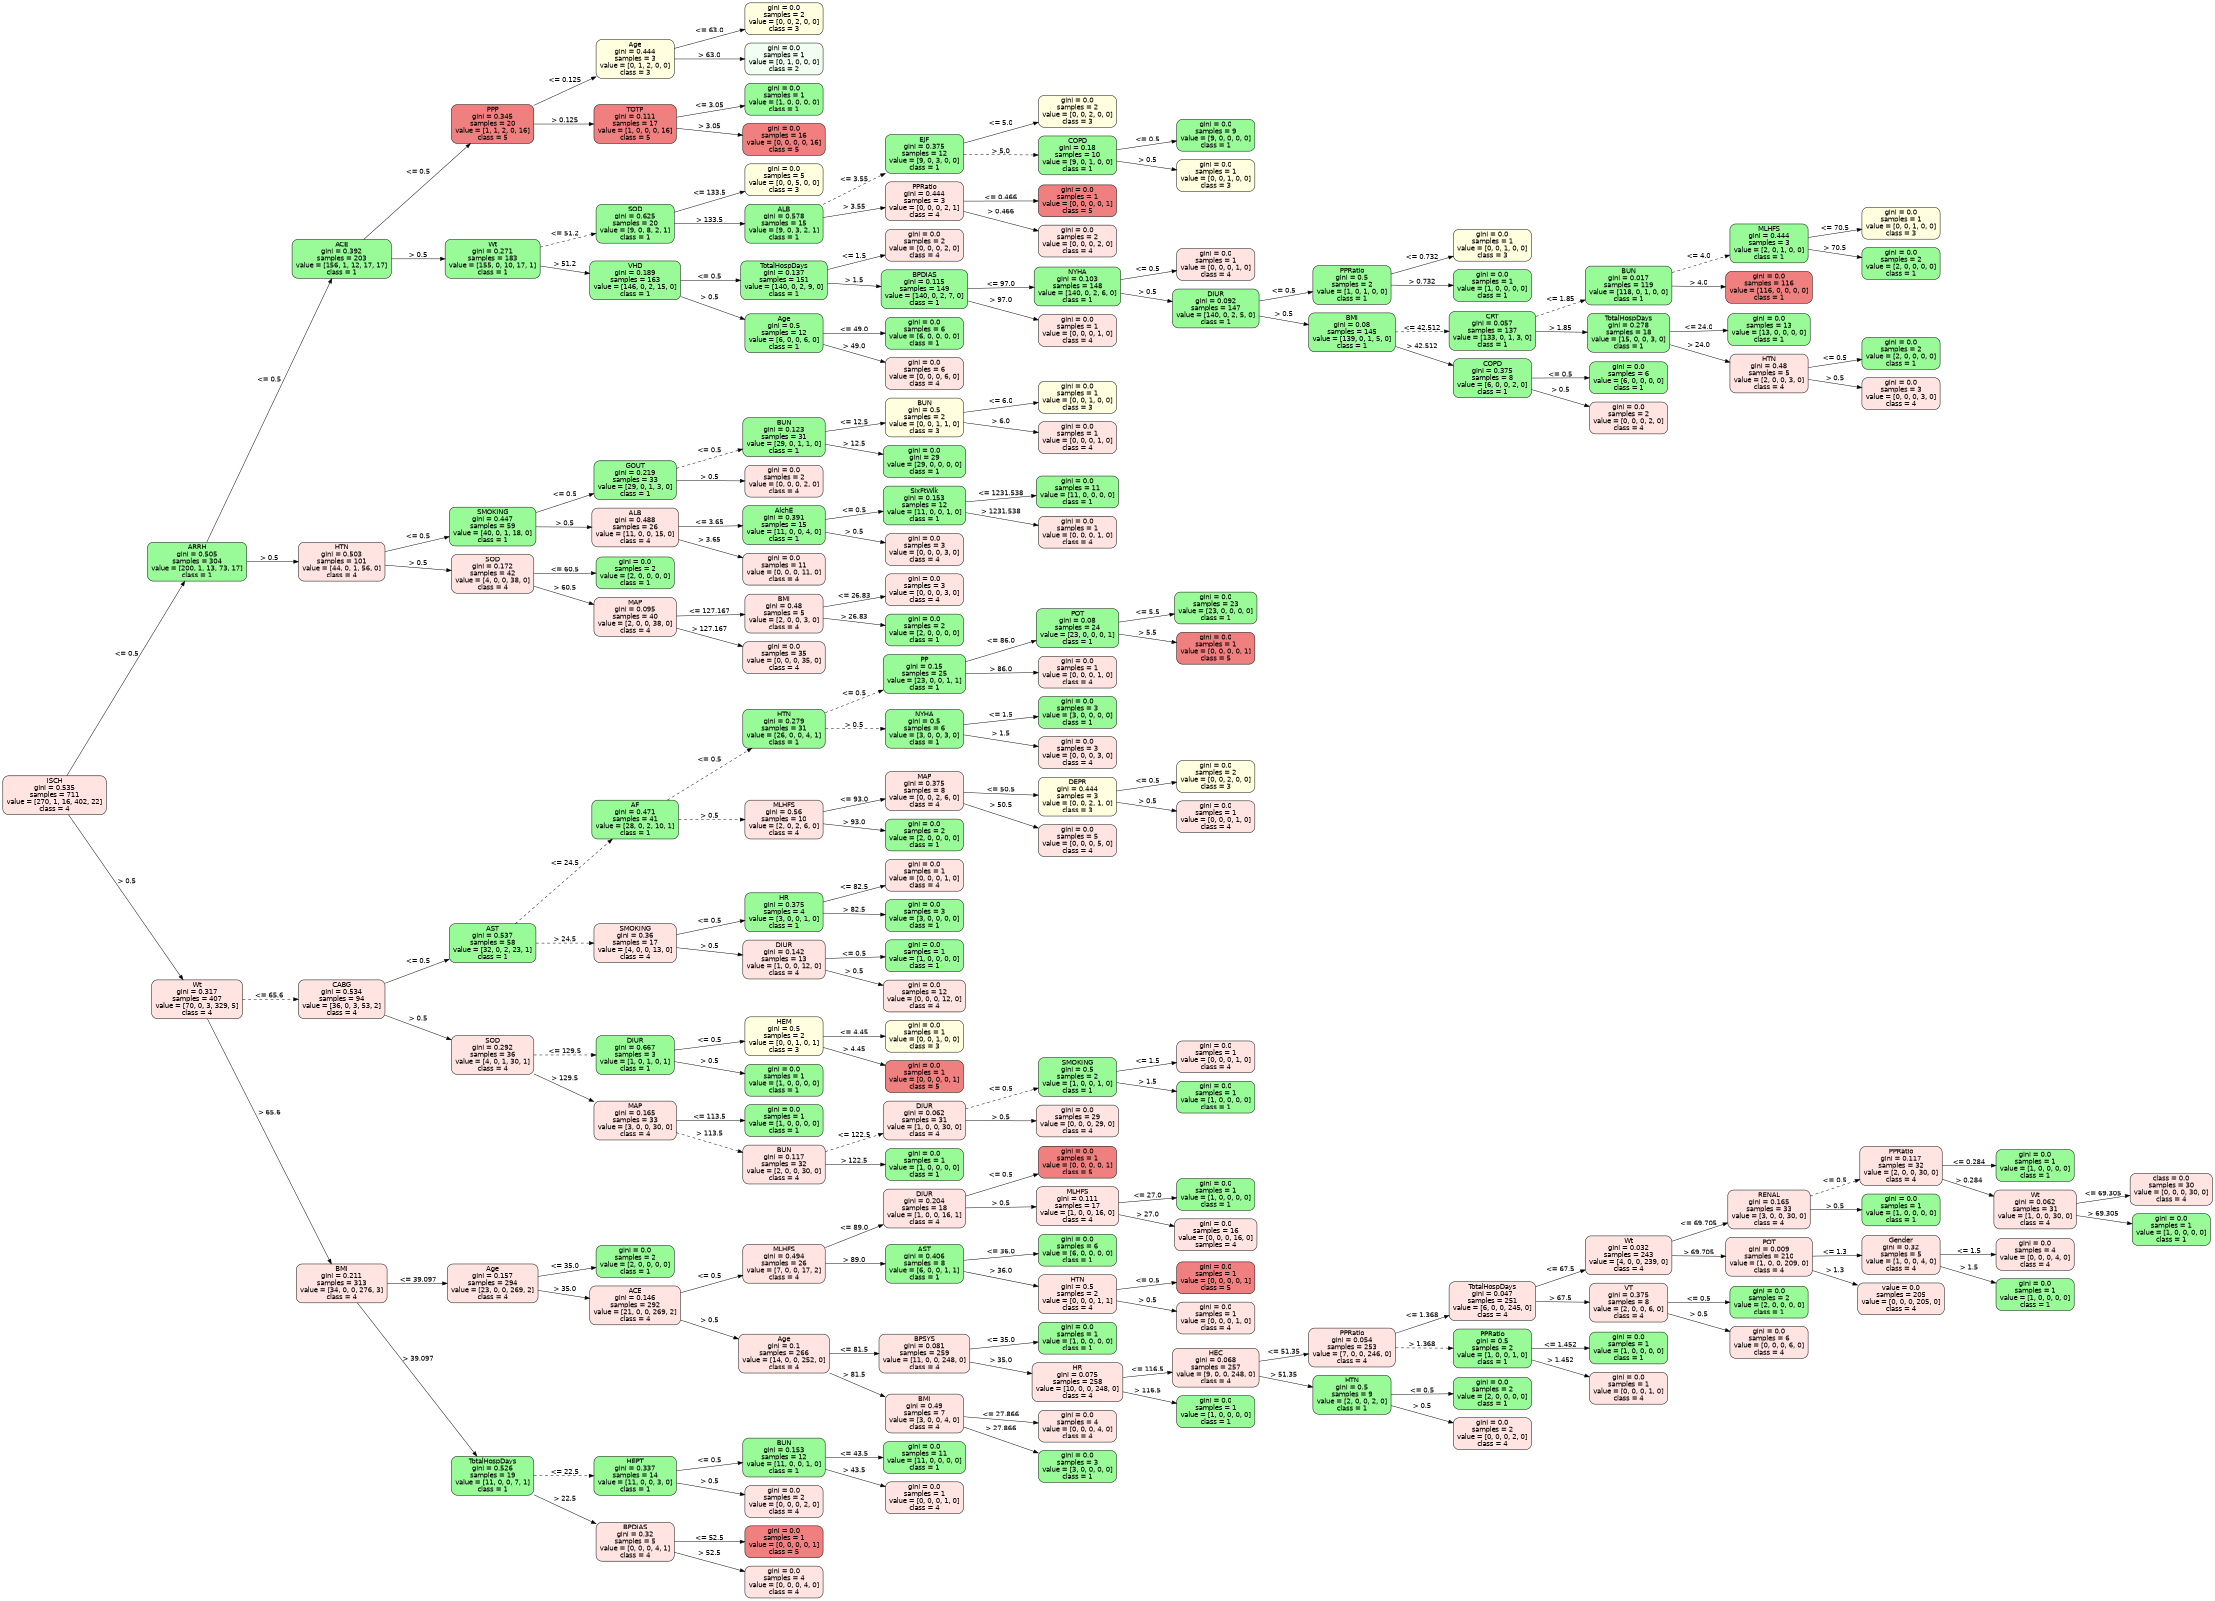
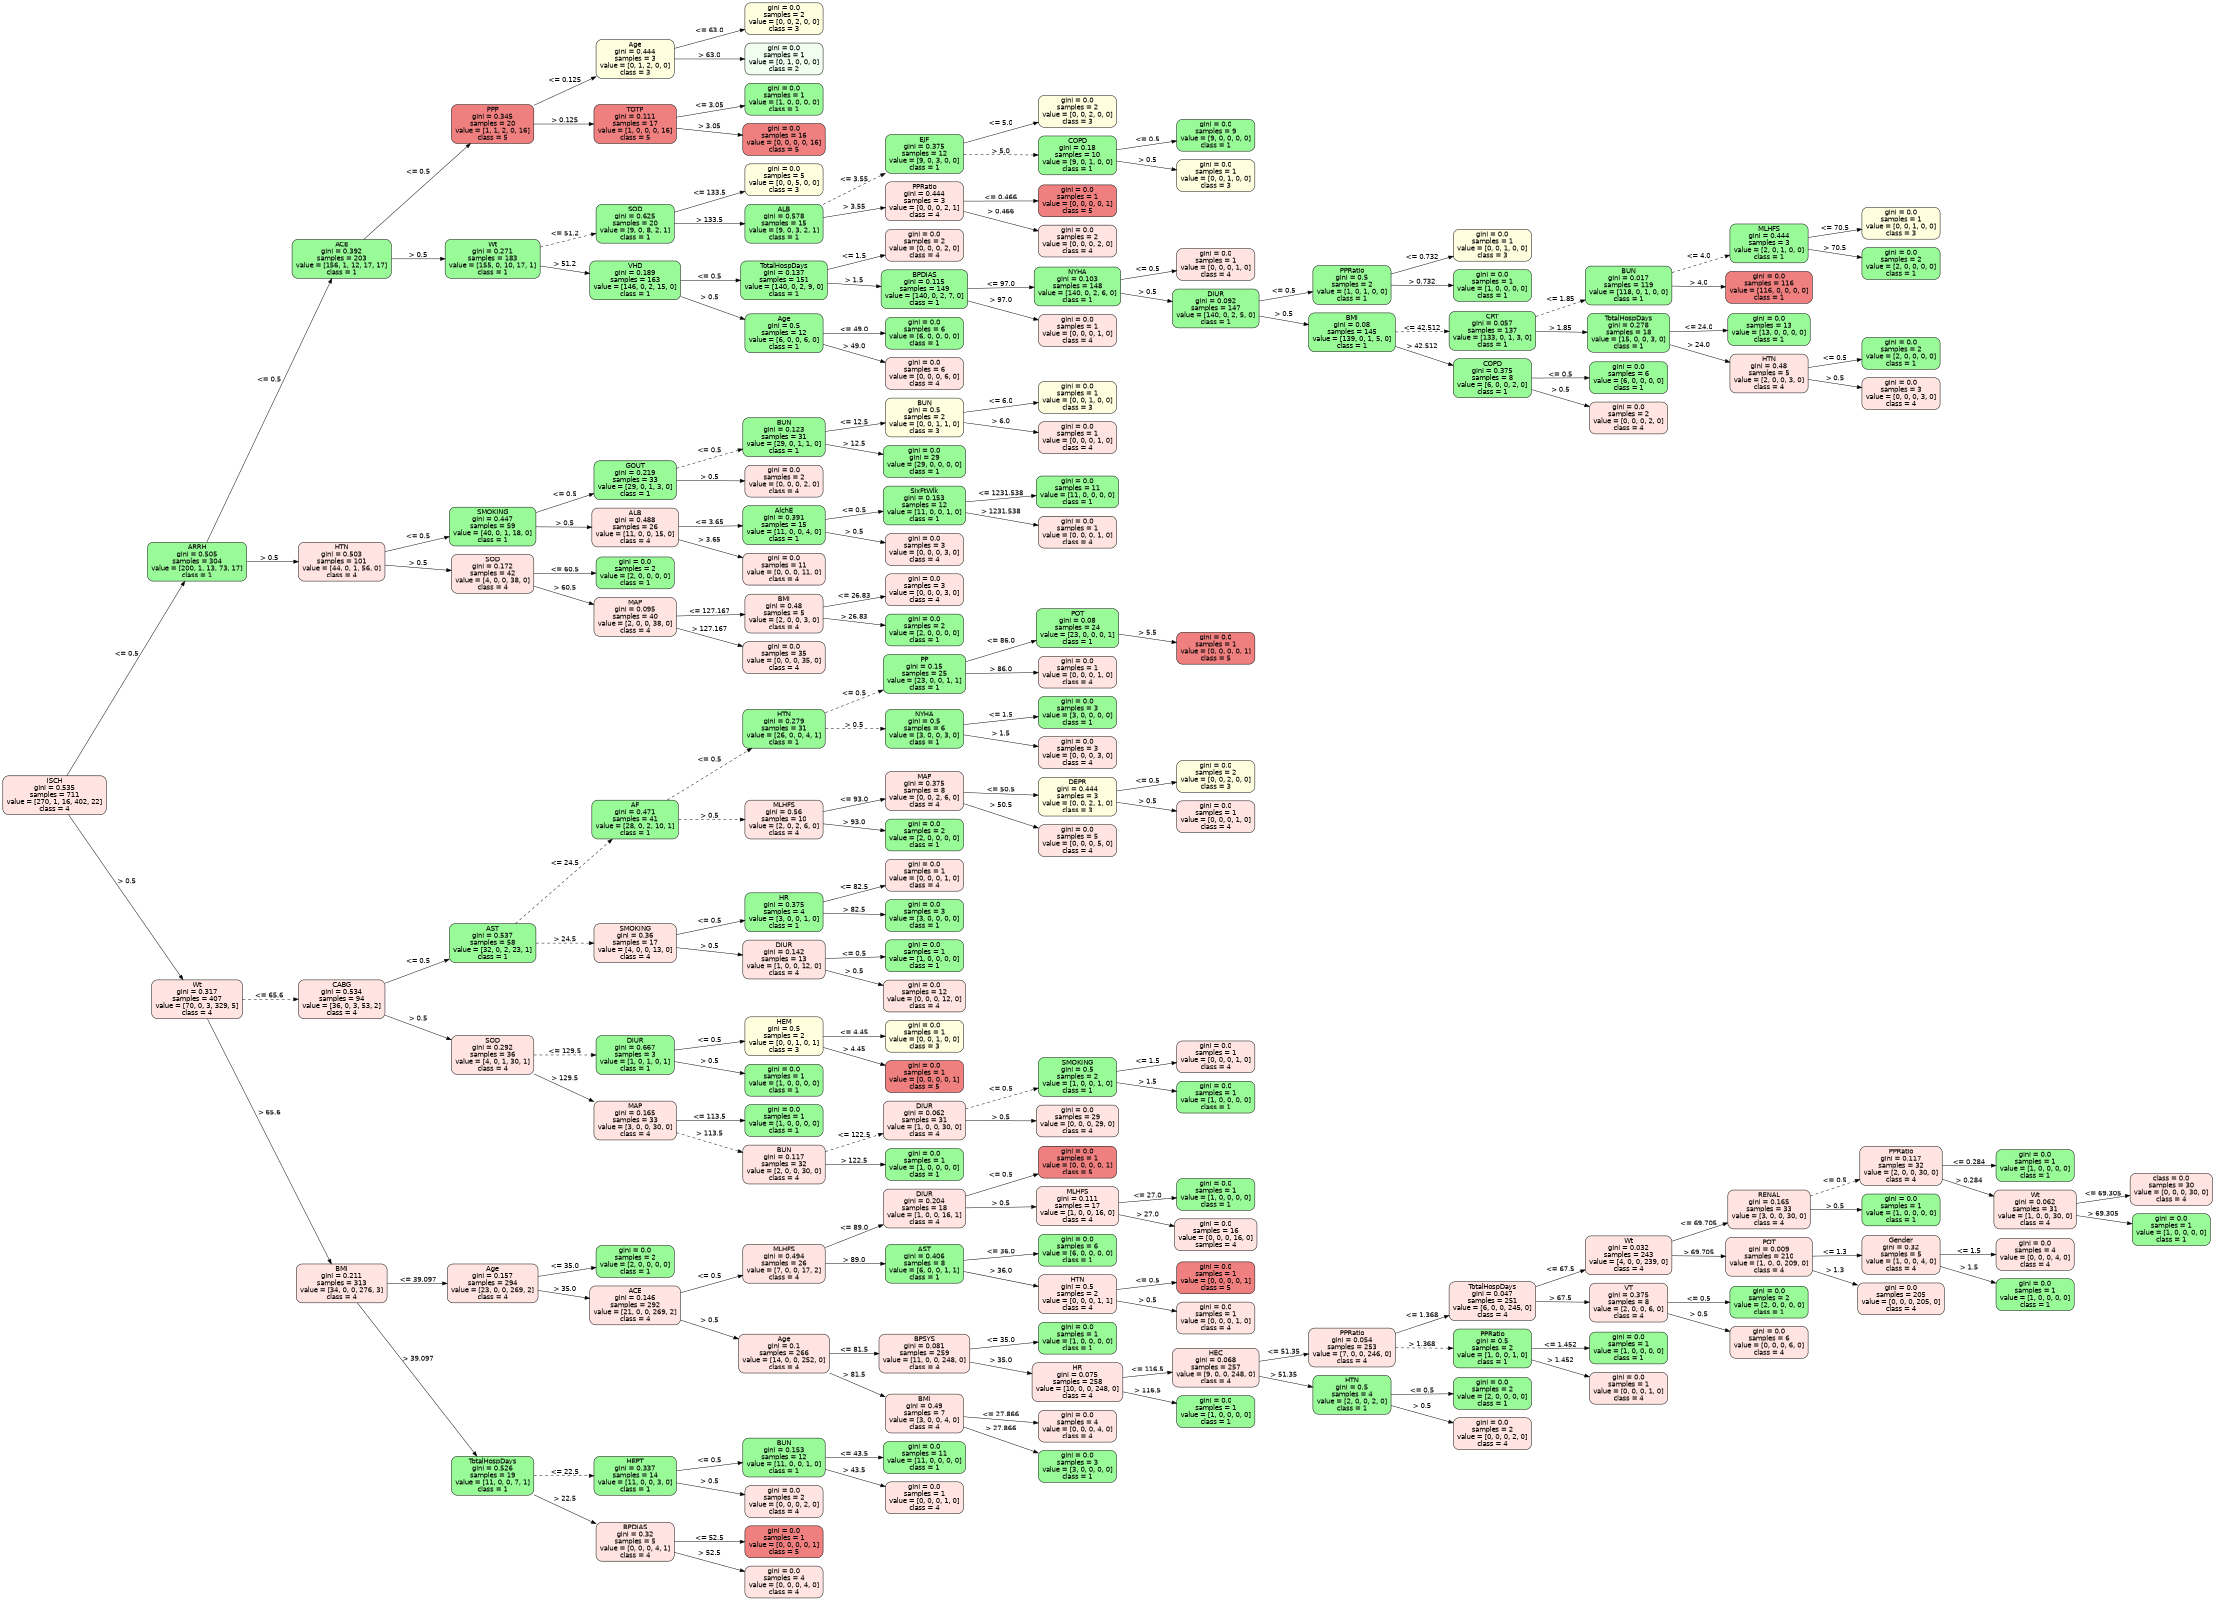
node "gini = 0.0 samples = 23 value = [23, 0, 0, 0, 0] class = 1": removed
node "value = 0.0 samples = 205 value = [0, 0, 0, 205, 0] class = 4": label "value = 0.0 samples = 205 value = [0, 0, 0, 205, 0] class = 4" -> "gini = 0.0 samples = 205 value = [0, 0, 0, 205, 0] class = 4"
node "HTN gini = 0.5 samples = 9 value = [2, 0, 0, 2, 0] class = 1": label "HTN gini = 0.5 samples = 9 value = [2, 0, 0, 2, 0] class = 1" -> "HTN gini = 0.5 samples = 4 value = [2, 0, 0, 2, 0] class = 1"
